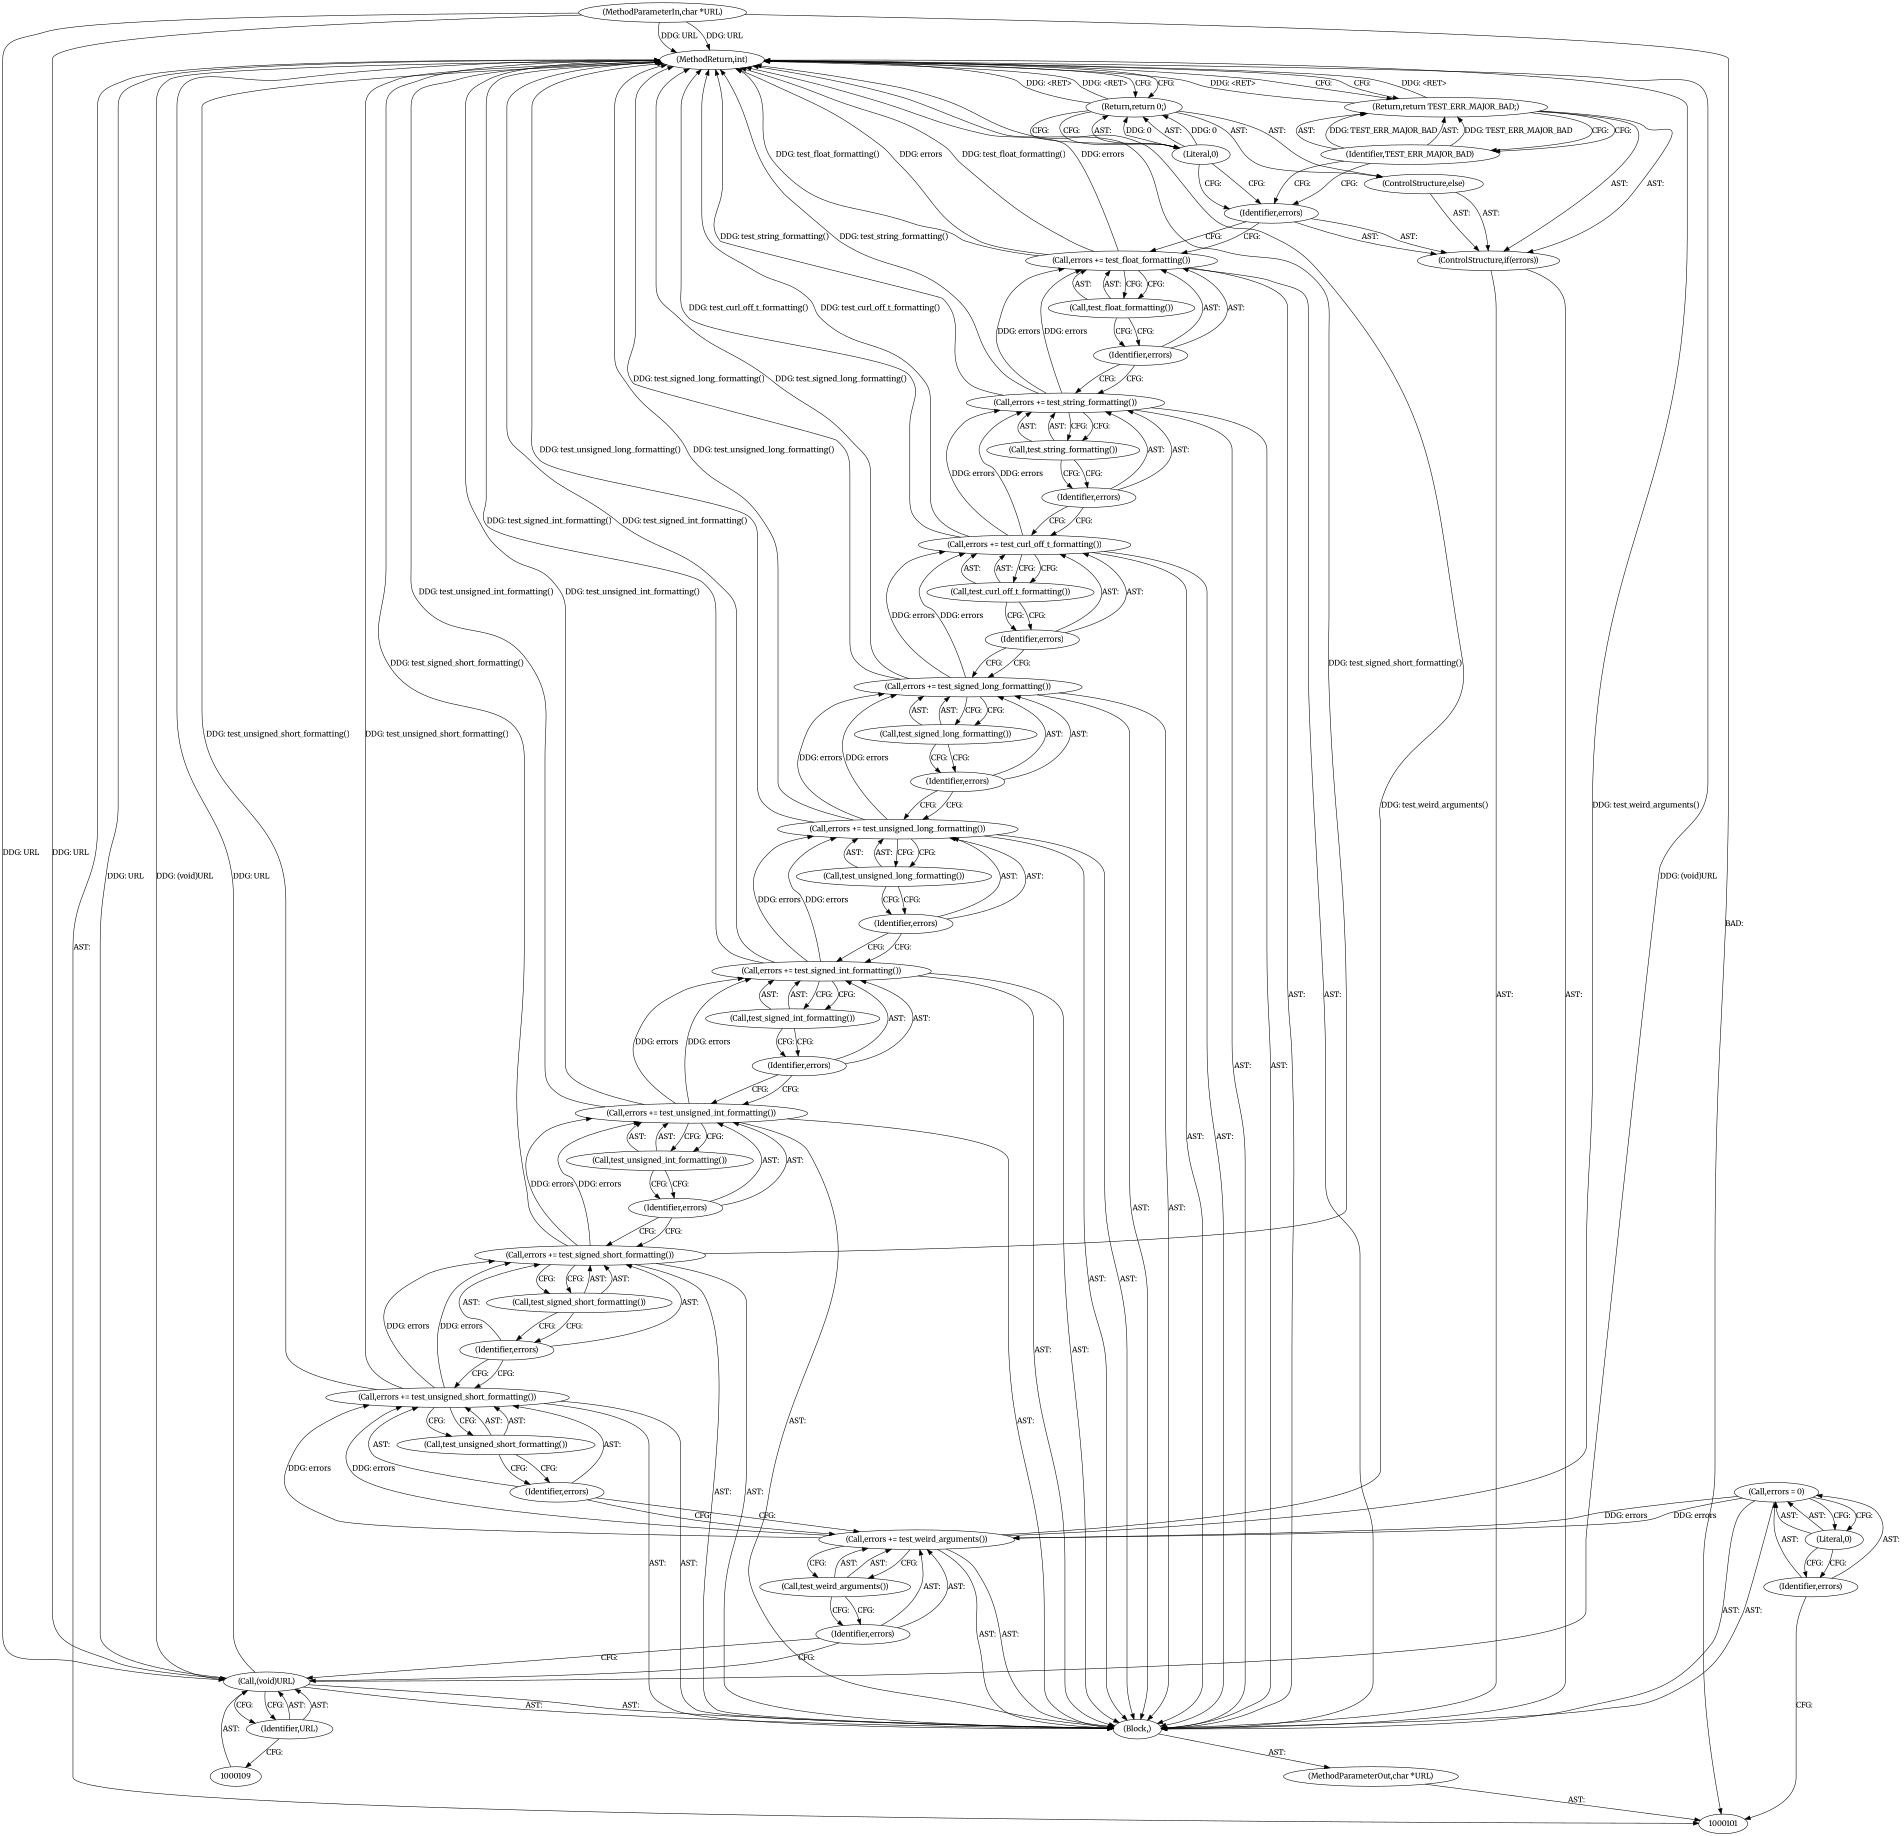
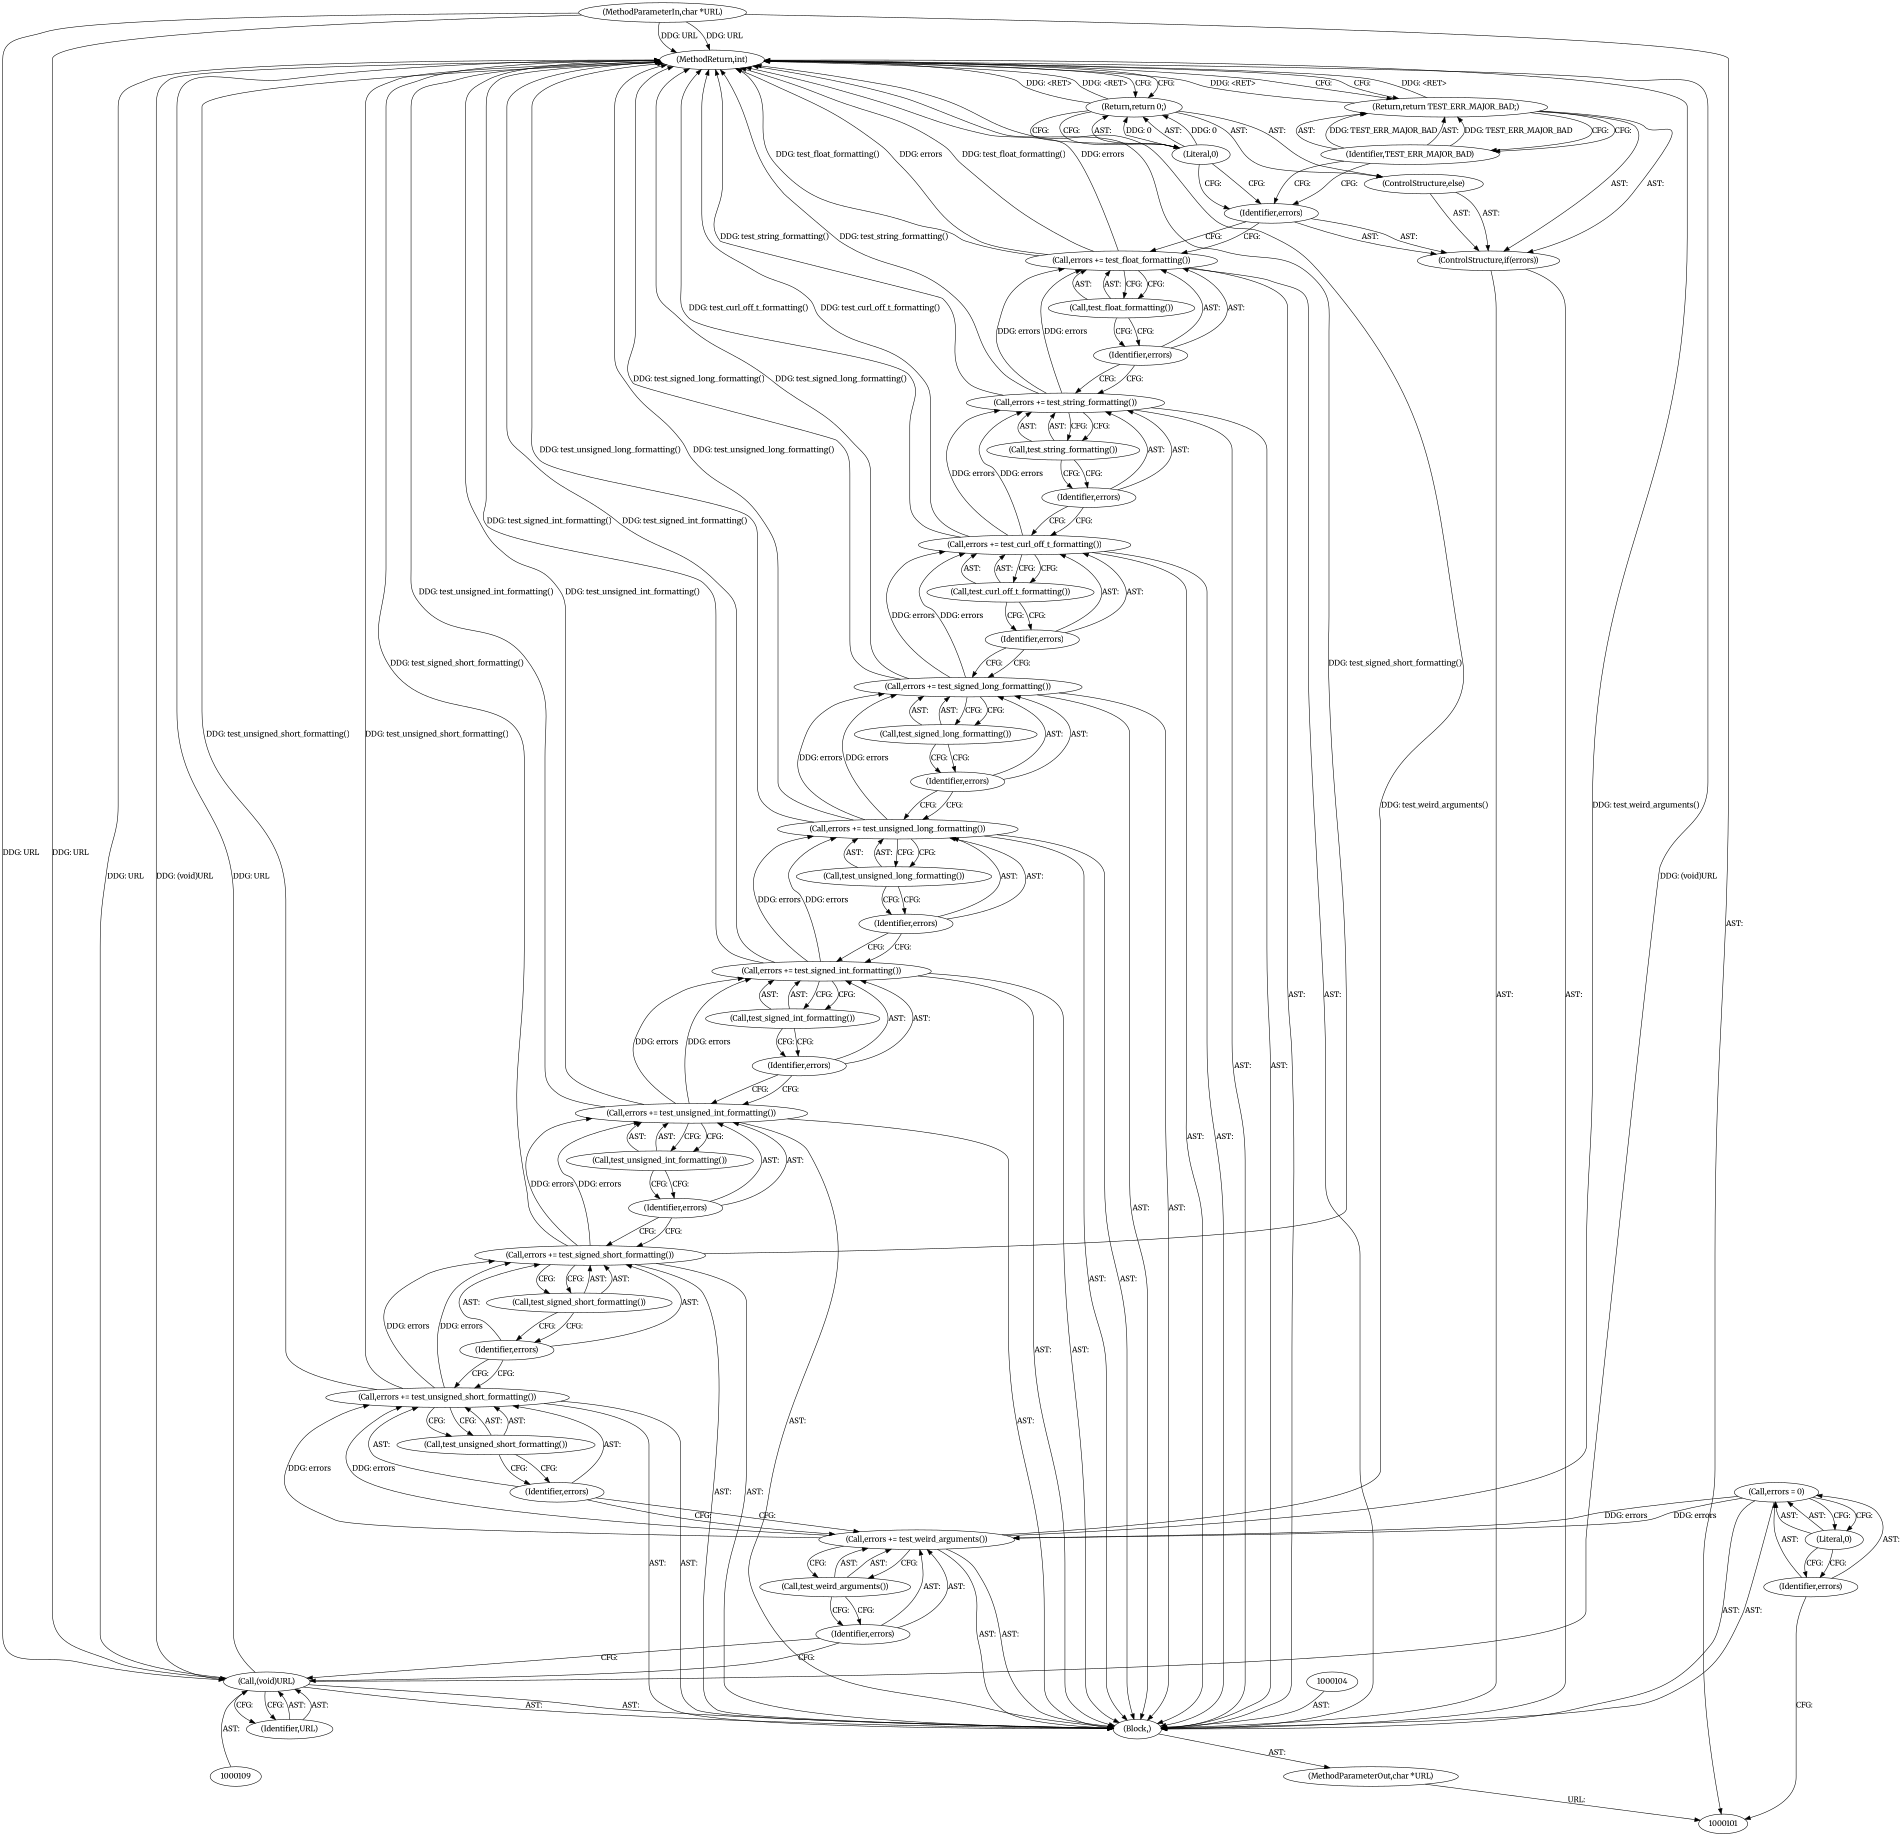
edge "(MethodParameterIn,char *URL)" -> "1000101": label "BAD: " -> "AST: "
edge "(MethodReturn,int)" -> "1000101": removed, label "AST:"
node "1000104": added
edge "(Identifier,URL)" -> "1000109": removed, label "CFG:"
edge "(MethodParameterOut,char *URL)" -> "1000101": label "AST: " -> "URL: "
